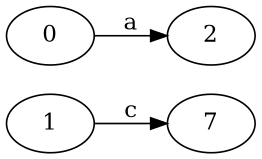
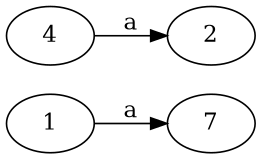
node "0": label "0" -> "4"
edge "1" -> "7": label "c" -> "a"
